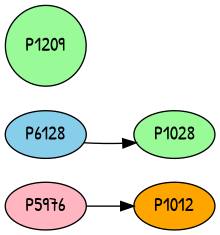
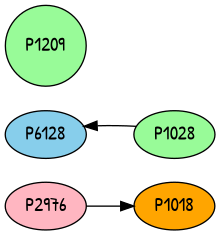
edge "P6128" -> "P1028": reversed
node "P5976": label "P5976" -> "P2976"
node "P1012": label "P1012" -> "P1018"
